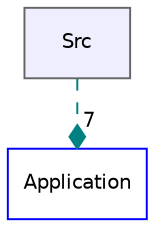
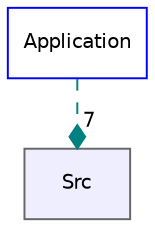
edge "Src" -> "Application": reversed
